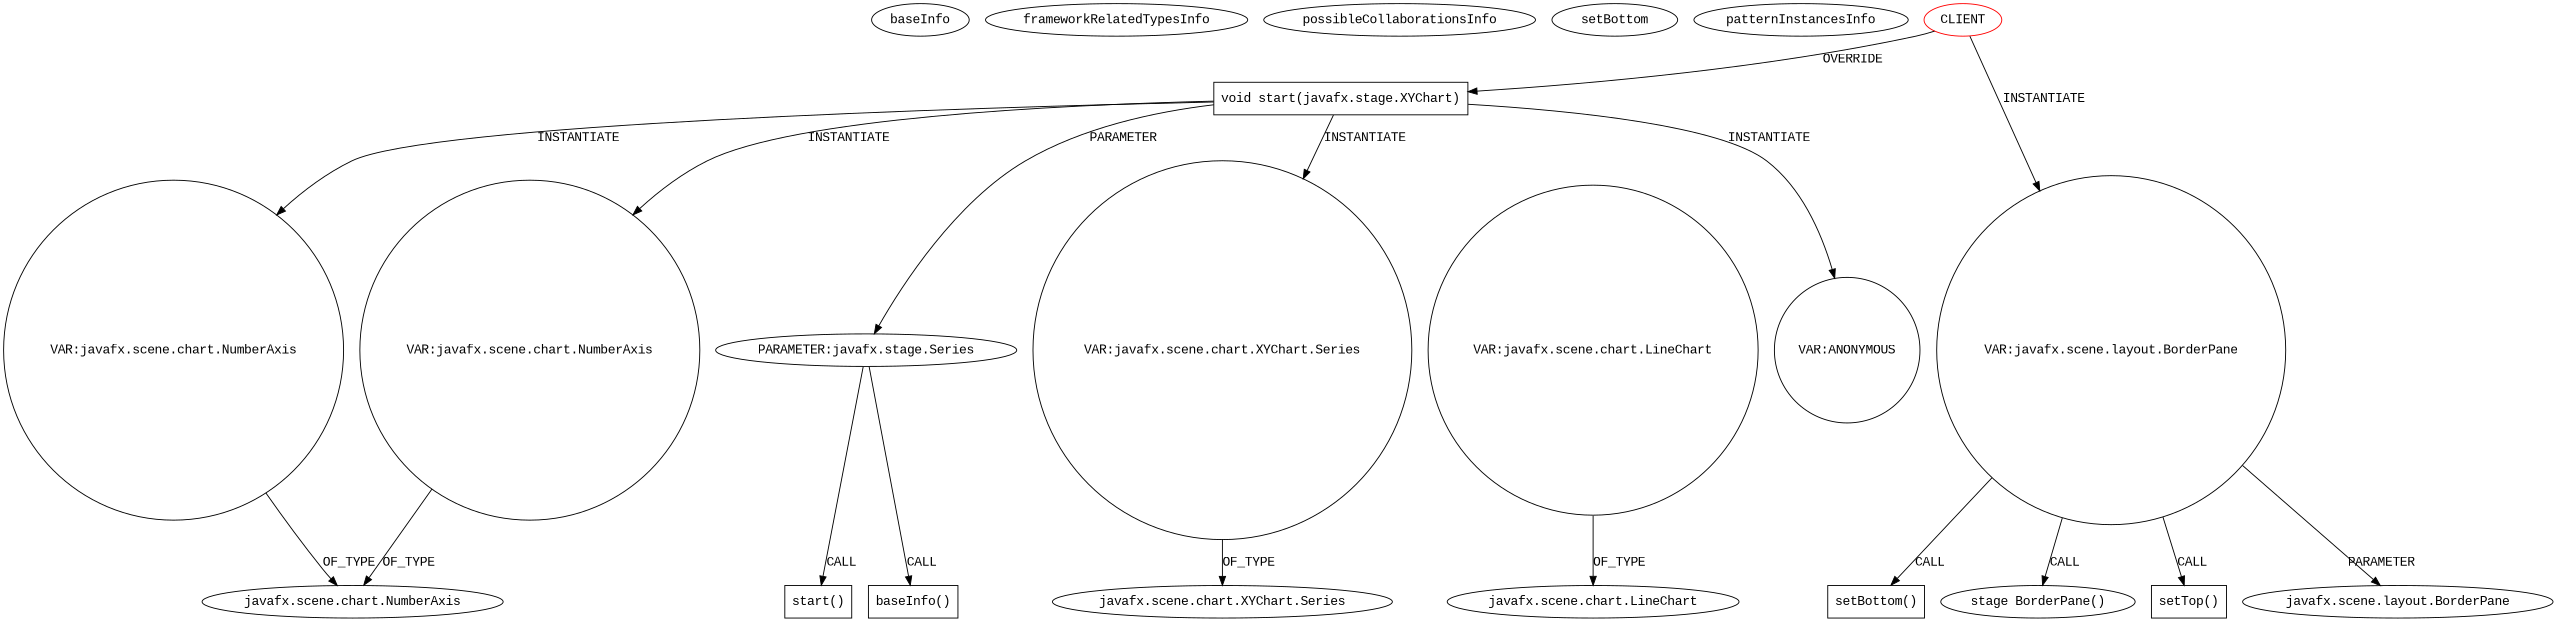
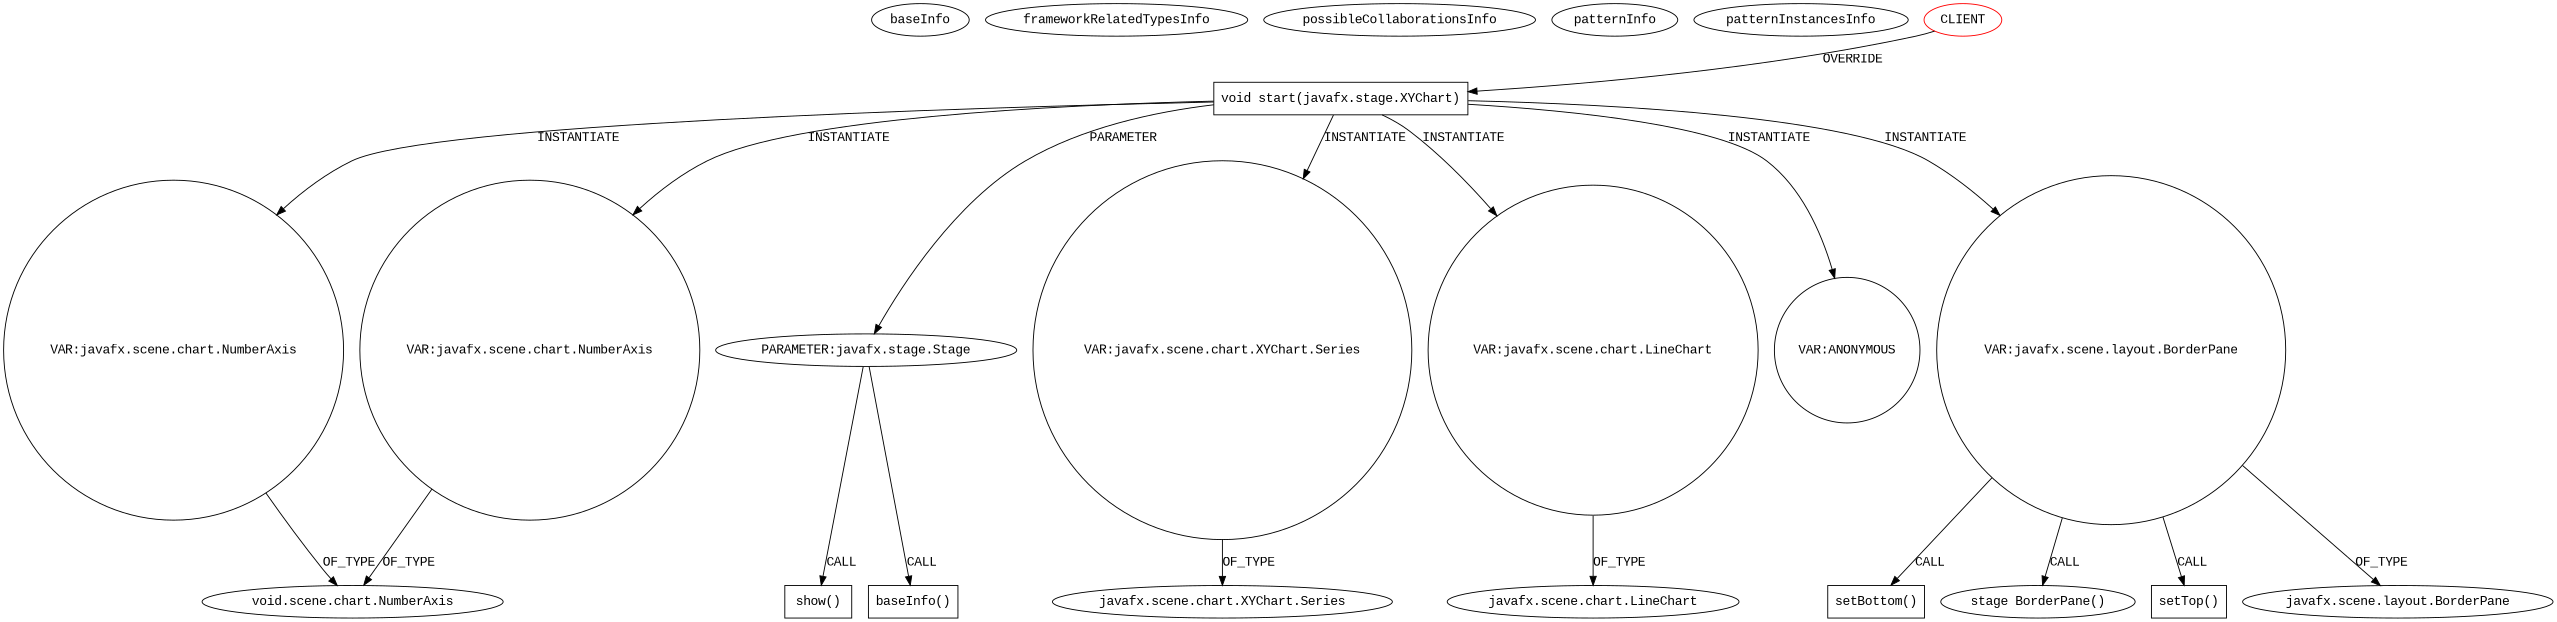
node "setBottom": label "setBottom" -> "patternInfo"
edge "CLIENT" -> "VAR:javafx.scene.layout.BorderPane": now "void start(javafx.stage.XYChart)" -> "VAR:javafx.scene.layout.BorderPane"
edge "void start(javafx.stage.XYChart)" -> "VAR:javafx.scene.chart.LineChart": added, label "INSTANTIATE"
node "PARAMETER:javafx.stage.Series": label "PARAMETER:javafx.stage.Series" -> "PARAMETER:javafx.stage.Stage"
edge "VAR:javafx.scene.layout.BorderPane" -> "javafx.scene.layout.BorderPane": label "PARAMETER" -> "OF_TYPE"
node "javafx.scene.chart.NumberAxis": label "javafx.scene.chart.NumberAxis" -> "void.scene.chart.NumberAxis"
node "start()": label "start()" -> "show()"
